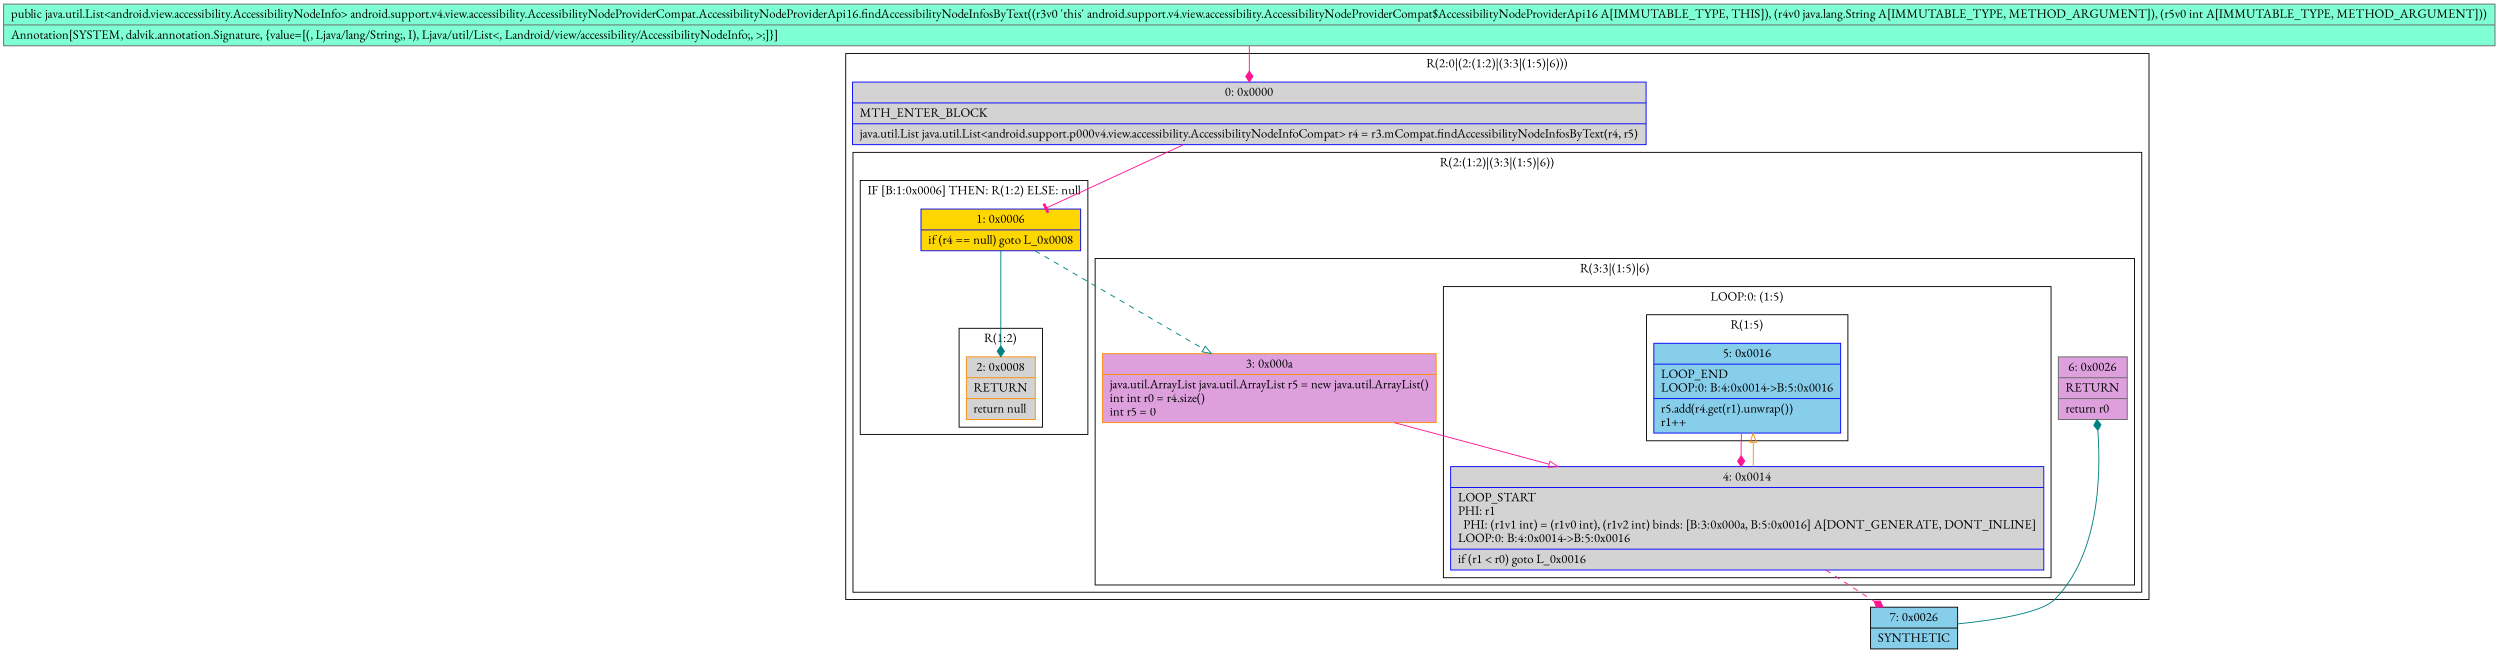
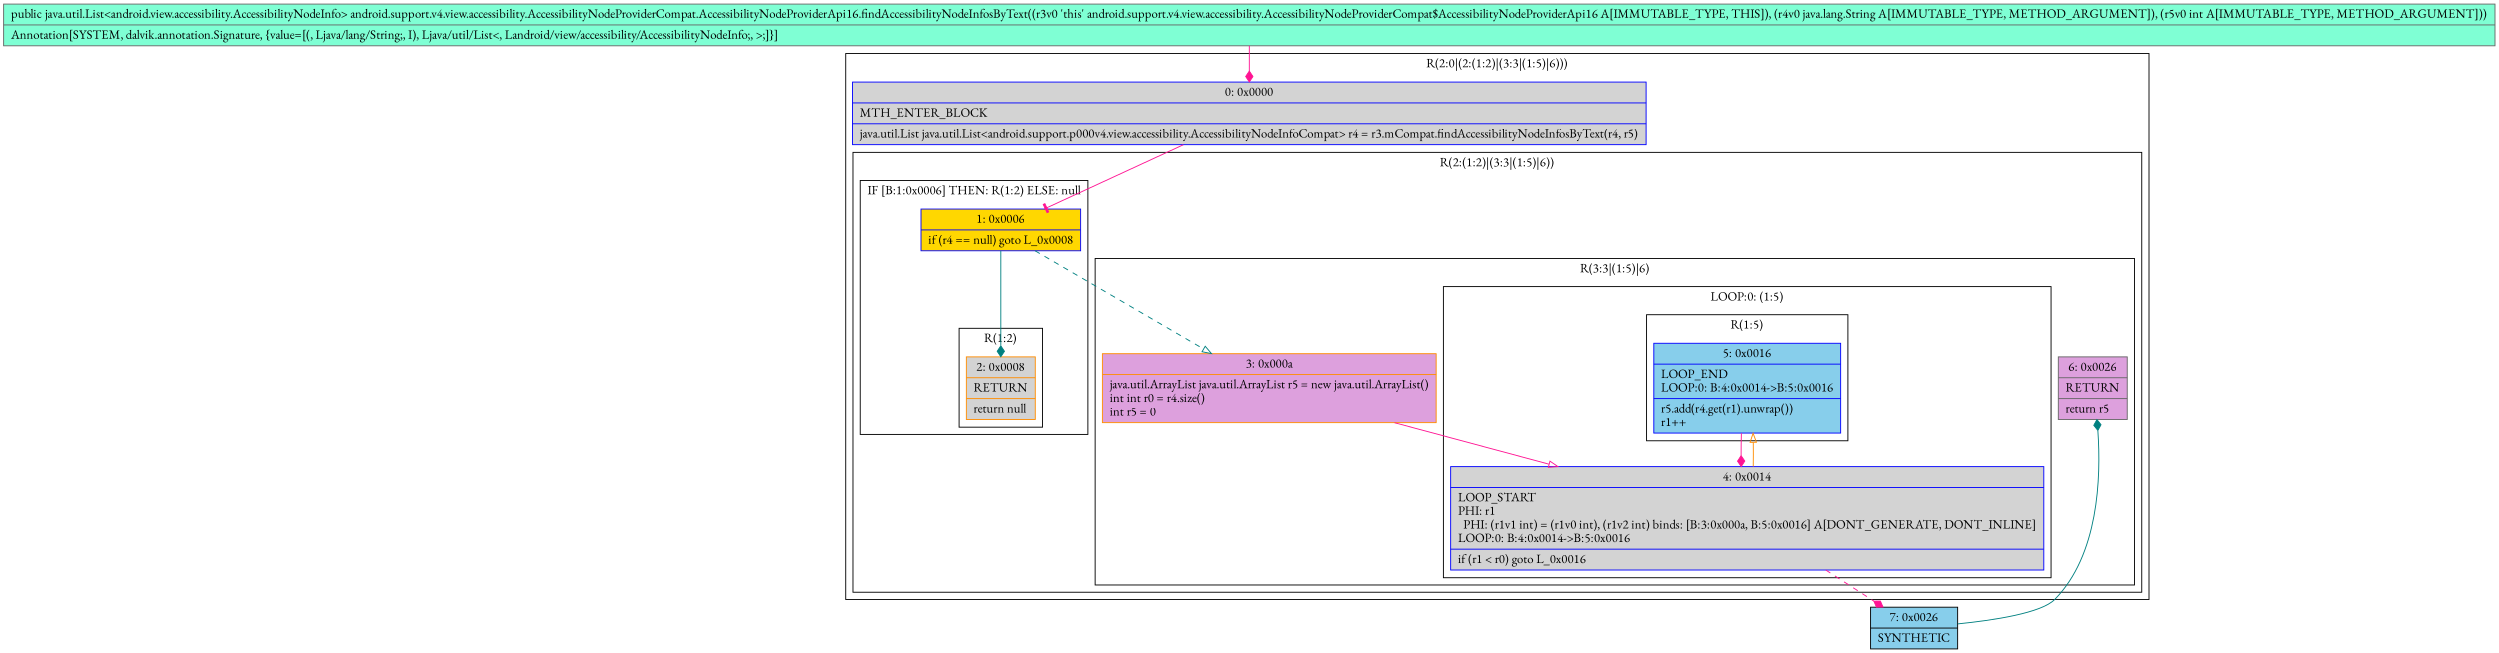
node "6: 0x0026": text "return r0" -> "return r5"
